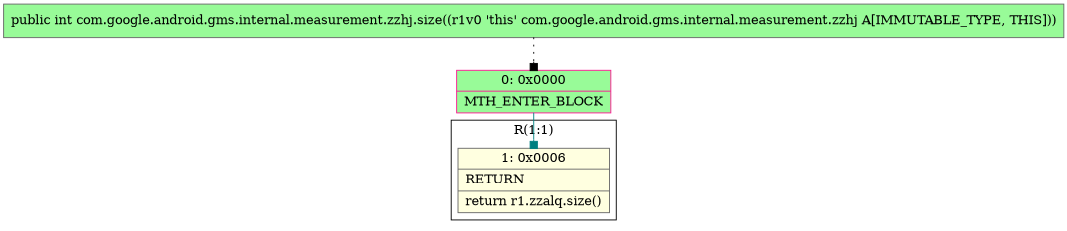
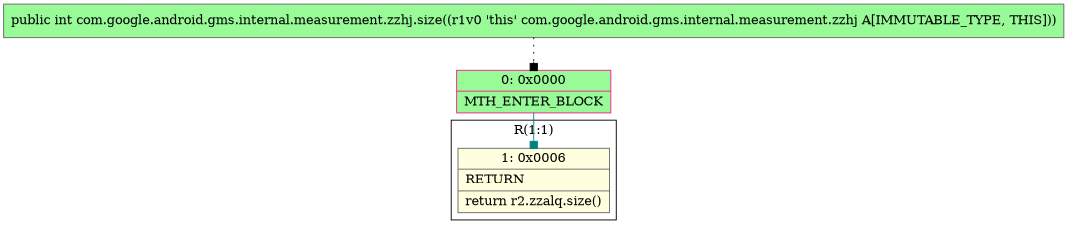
node "1: 0x0006": text "return r1.zzalq.size()" -> "return r2.zzalq.size()"
